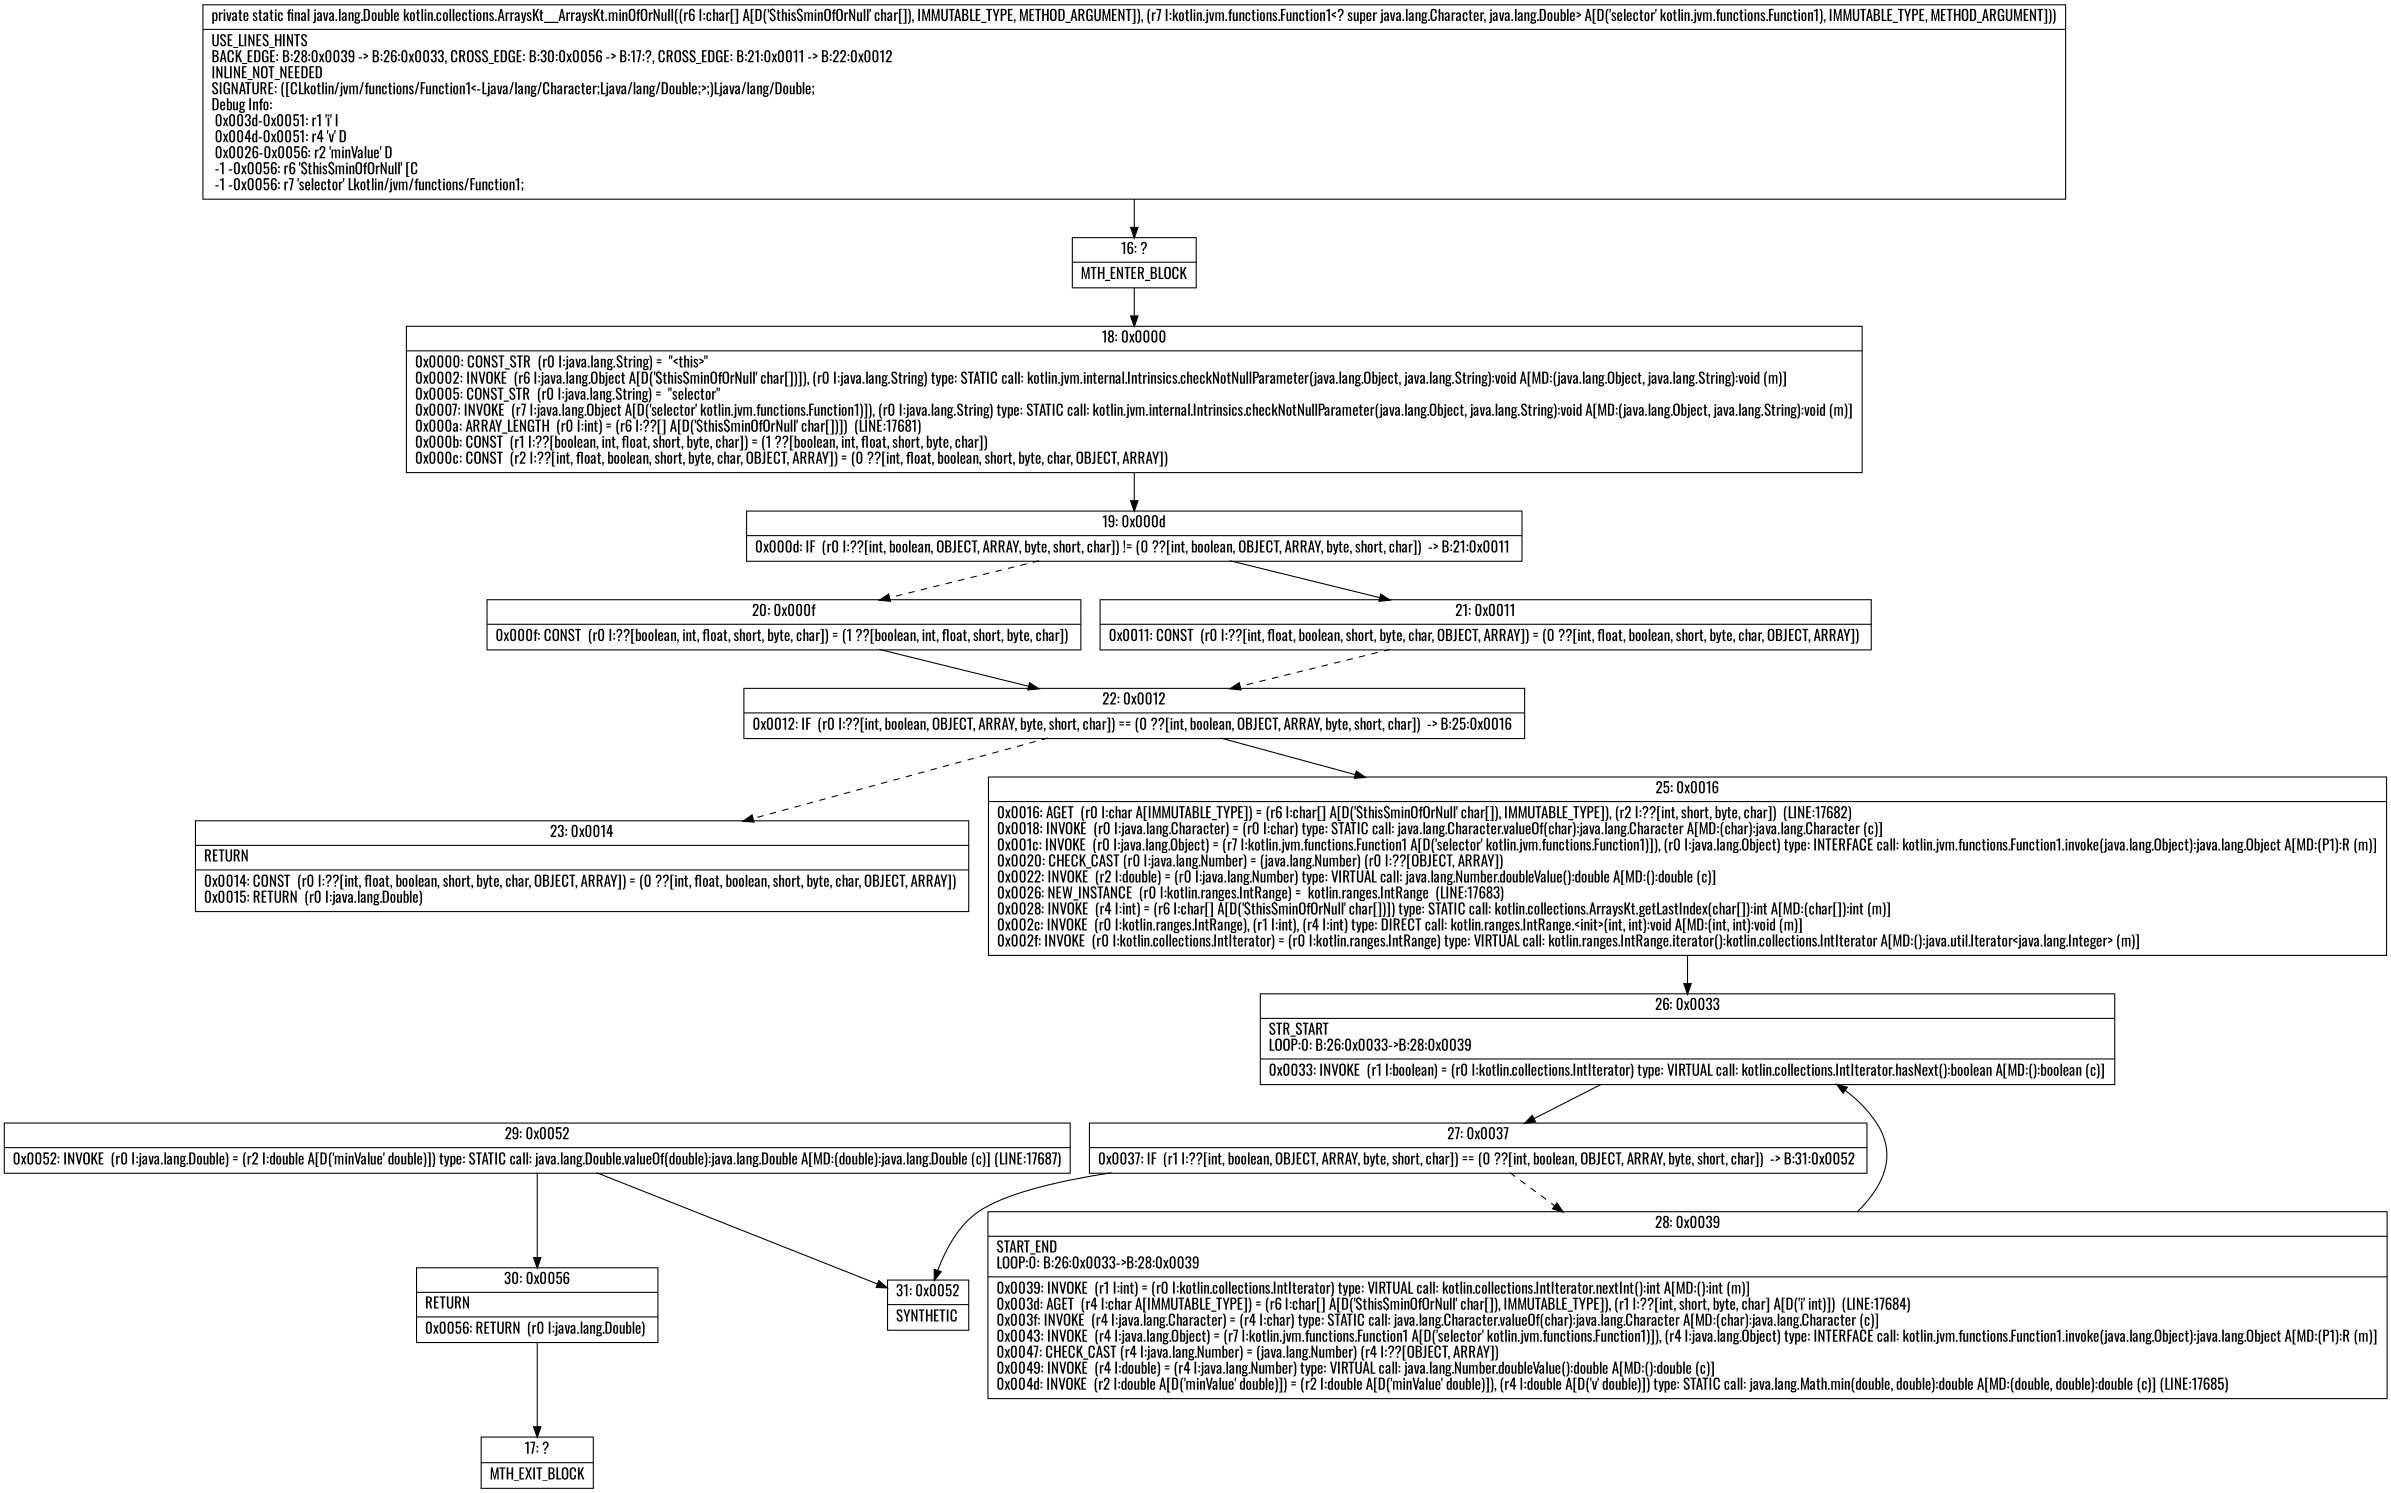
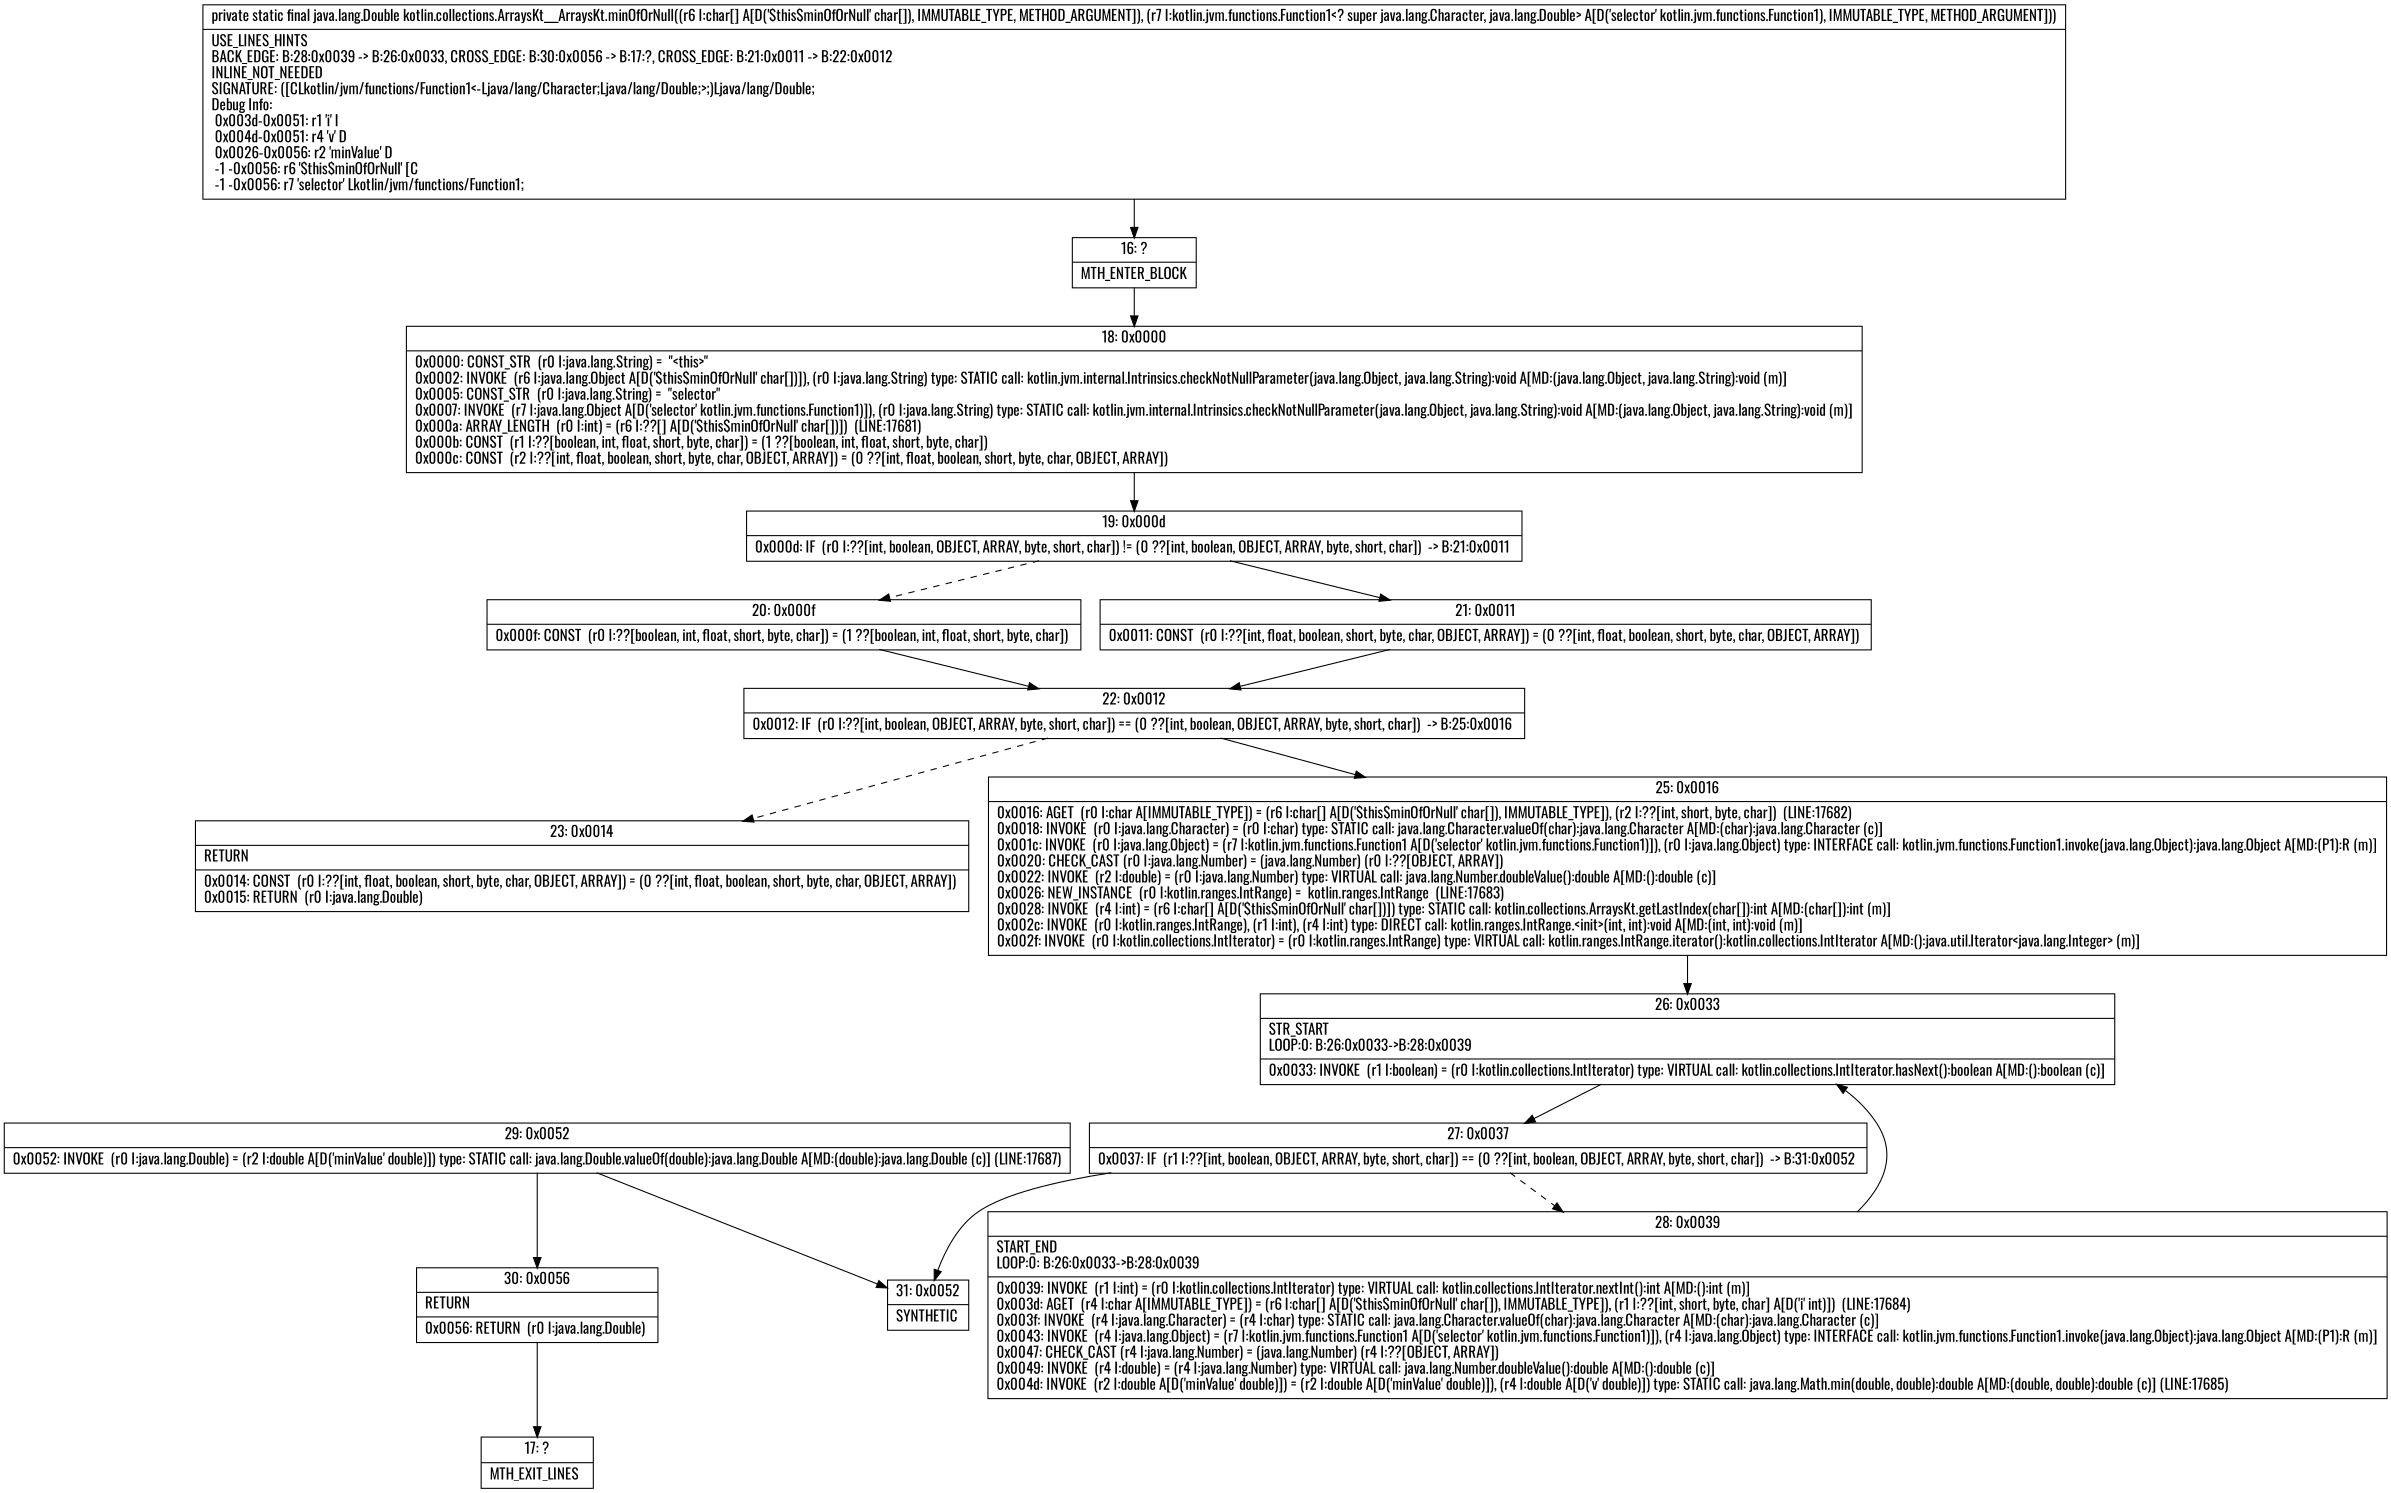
edge "21: 0x0011" -> "22: 0x0012": style dashed -> solid
node "17: ?": text "MTH_EXIT_BLOCK" -> "MTH_EXIT_LINES"
